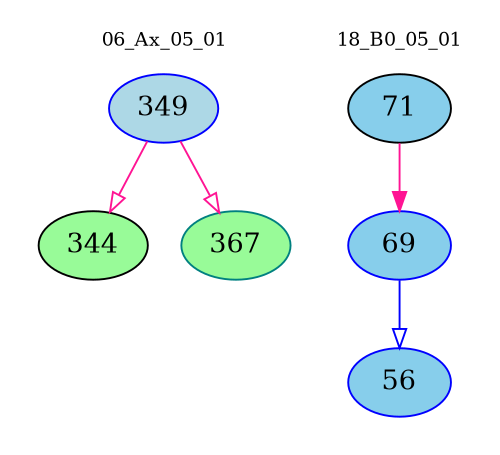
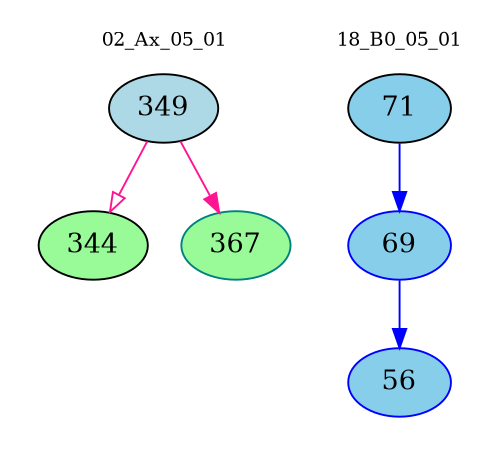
cluster "06_Ax_05_01": label "06_Ax_05_01" -> "02_Ax_05_01"
node "349": color blue -> black
edge "349" -> "367": arrowhead onormal -> normal
edge "71" -> "69": color deeppink -> blue
edge "69" -> "56": arrowhead onormal -> normal
